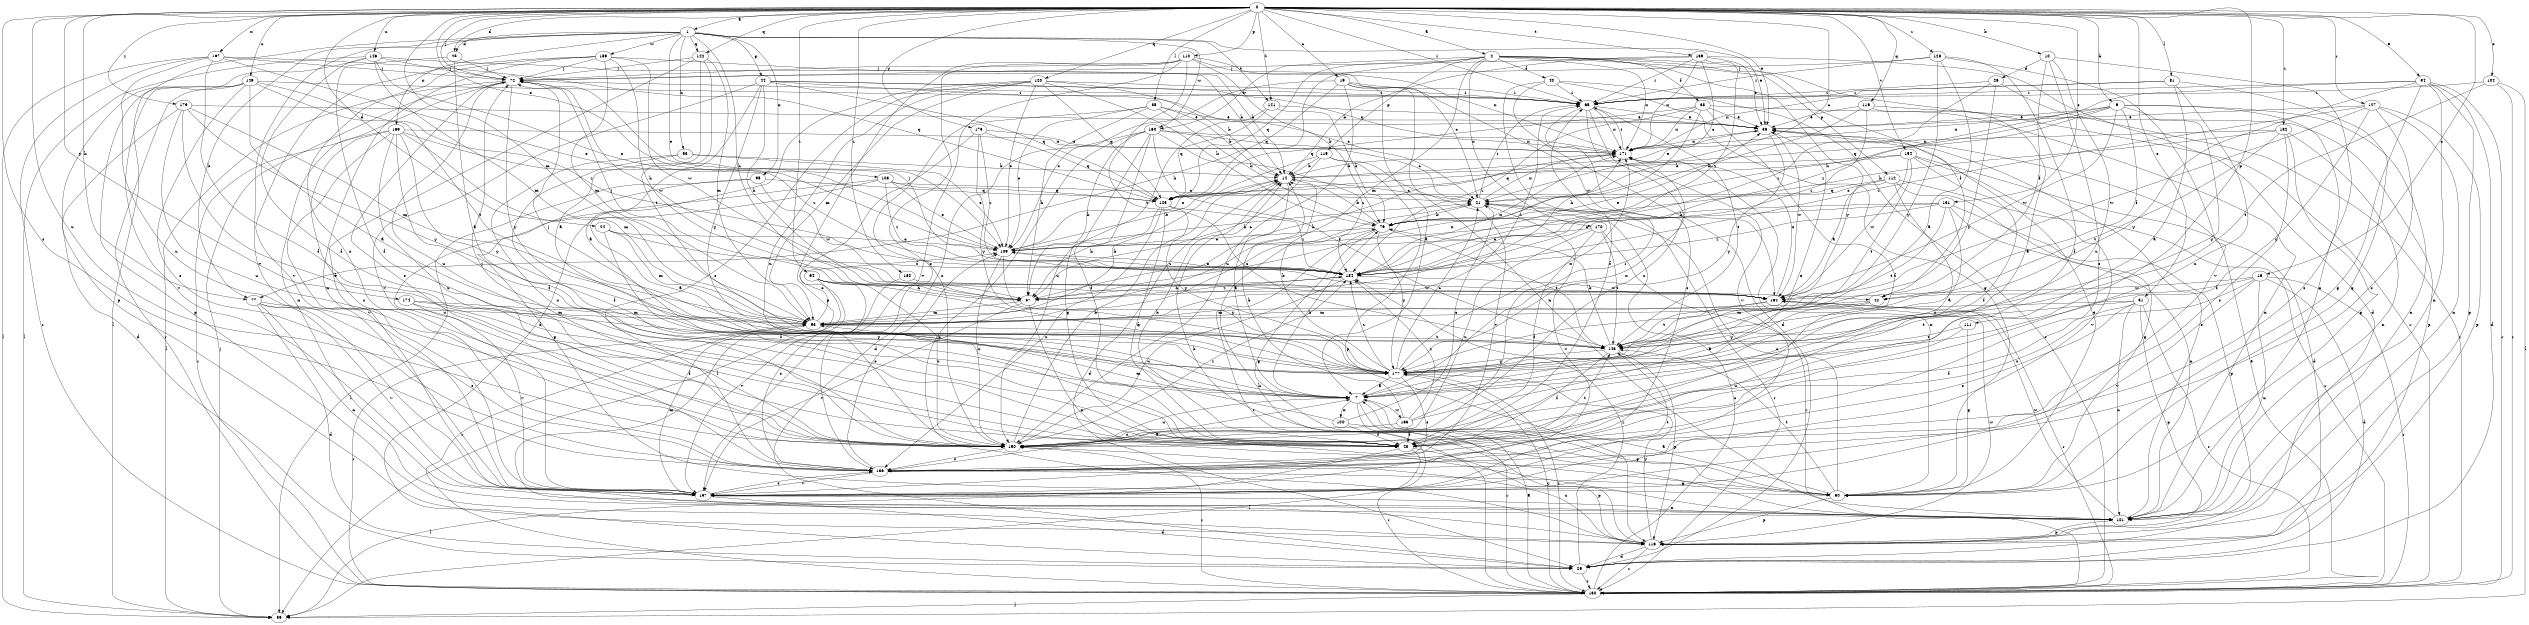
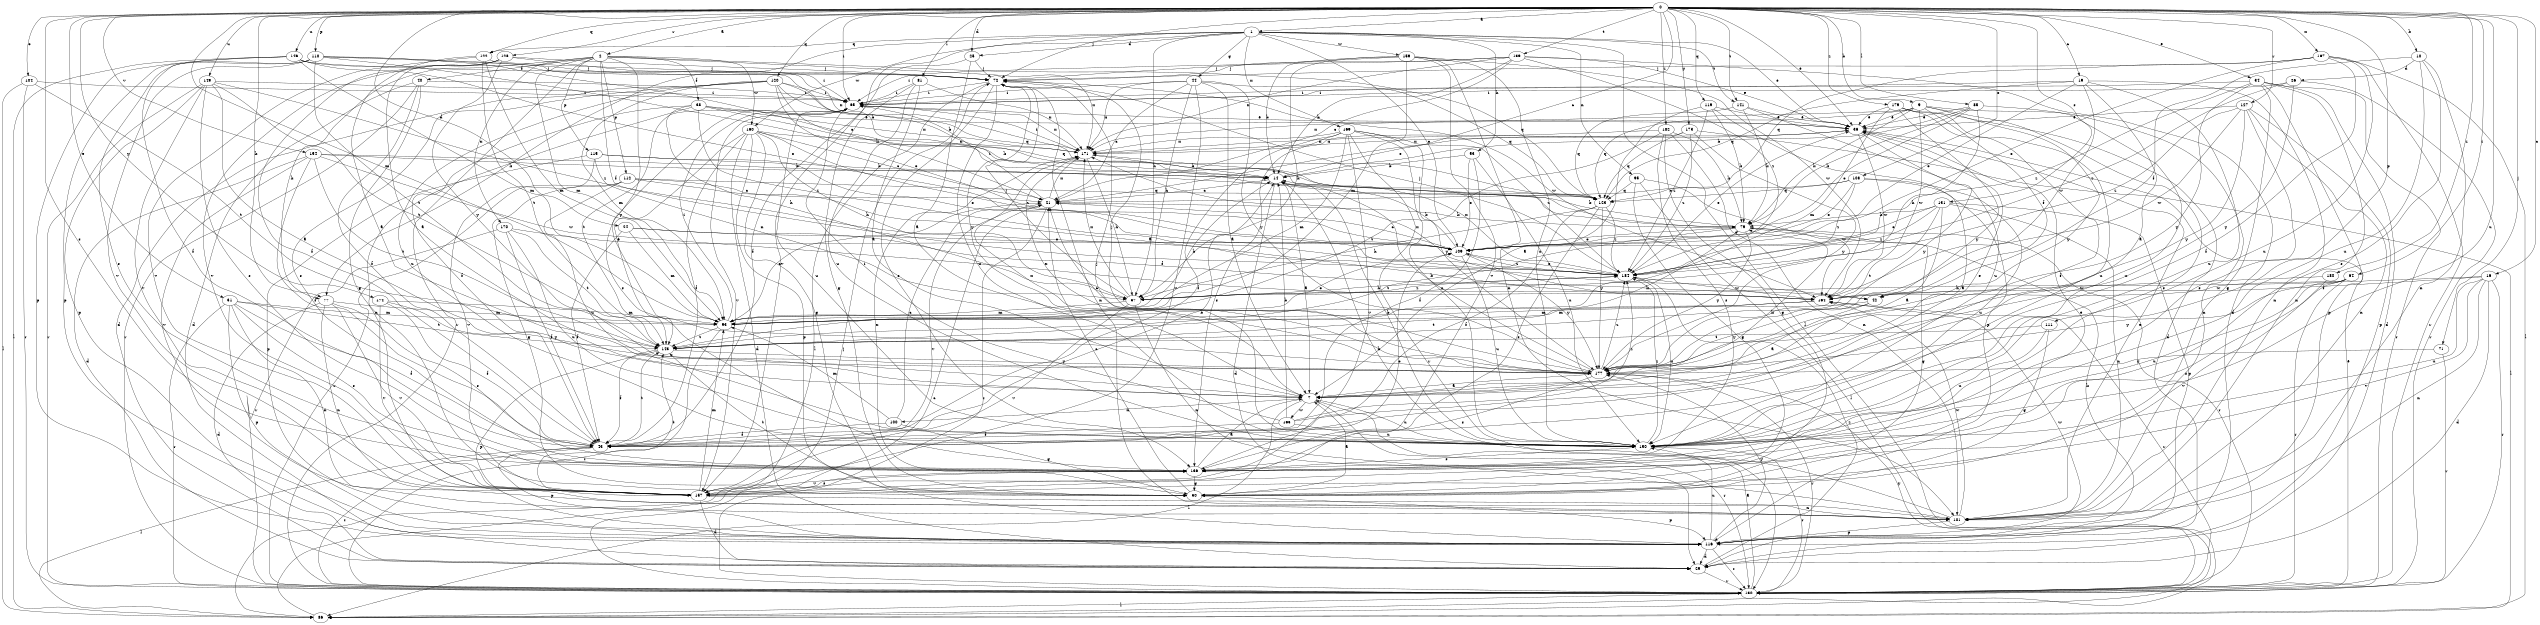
edge "115" -> "57": label "h" -> "n"
node "71": added
